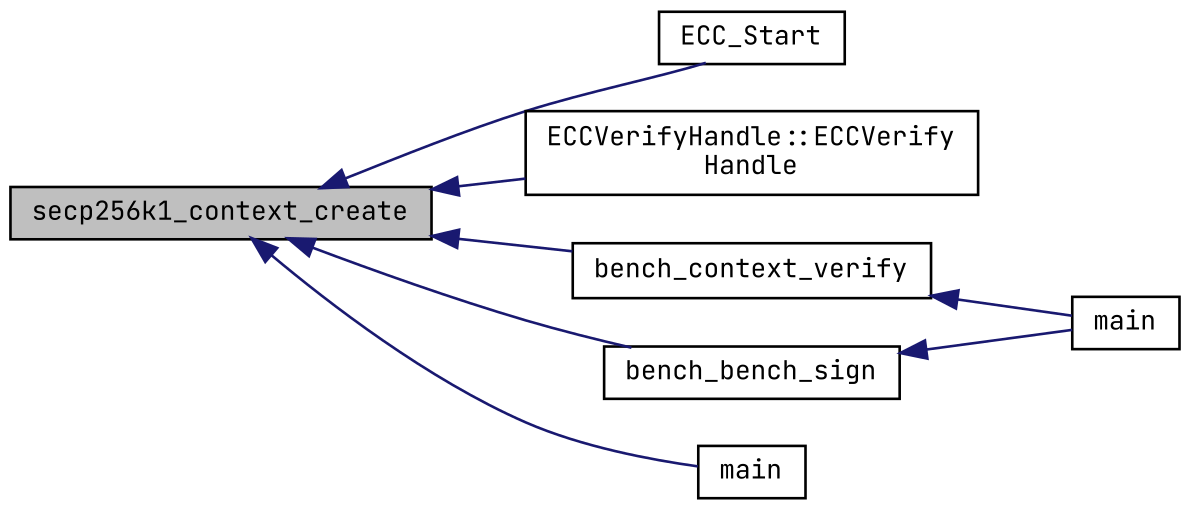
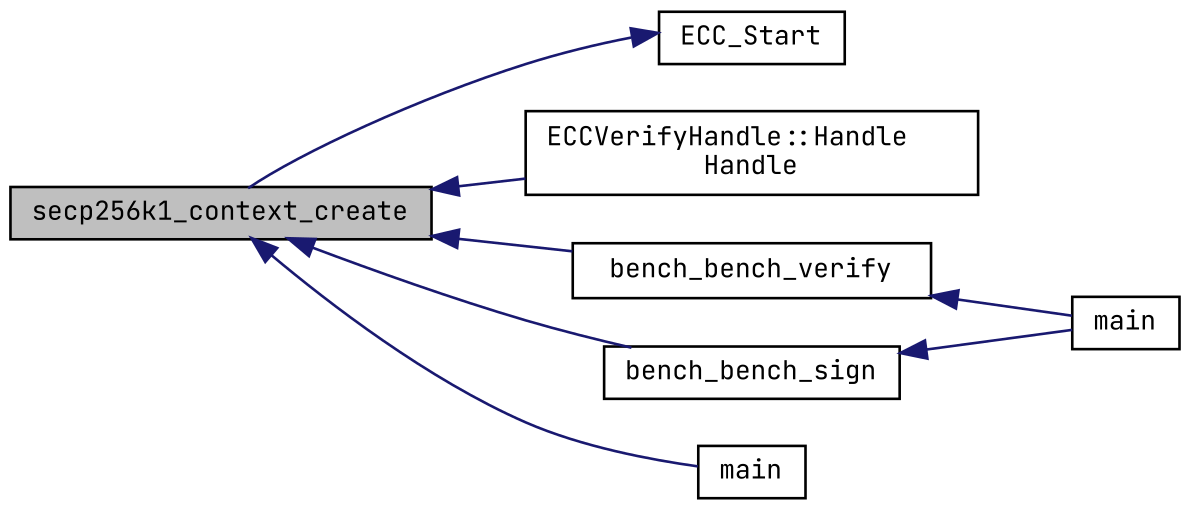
edge "ECC_Start" -> "secp256k1_context_create": reversed
node "ECCVerifyHandle::ECCVerify Handle": label "ECCVerifyHandle::ECCVerify Handle" -> "ECCVerifyHandle::Handle Handle"
node "bench_context_verify": label "bench_context_verify" -> "bench_bench_verify"
